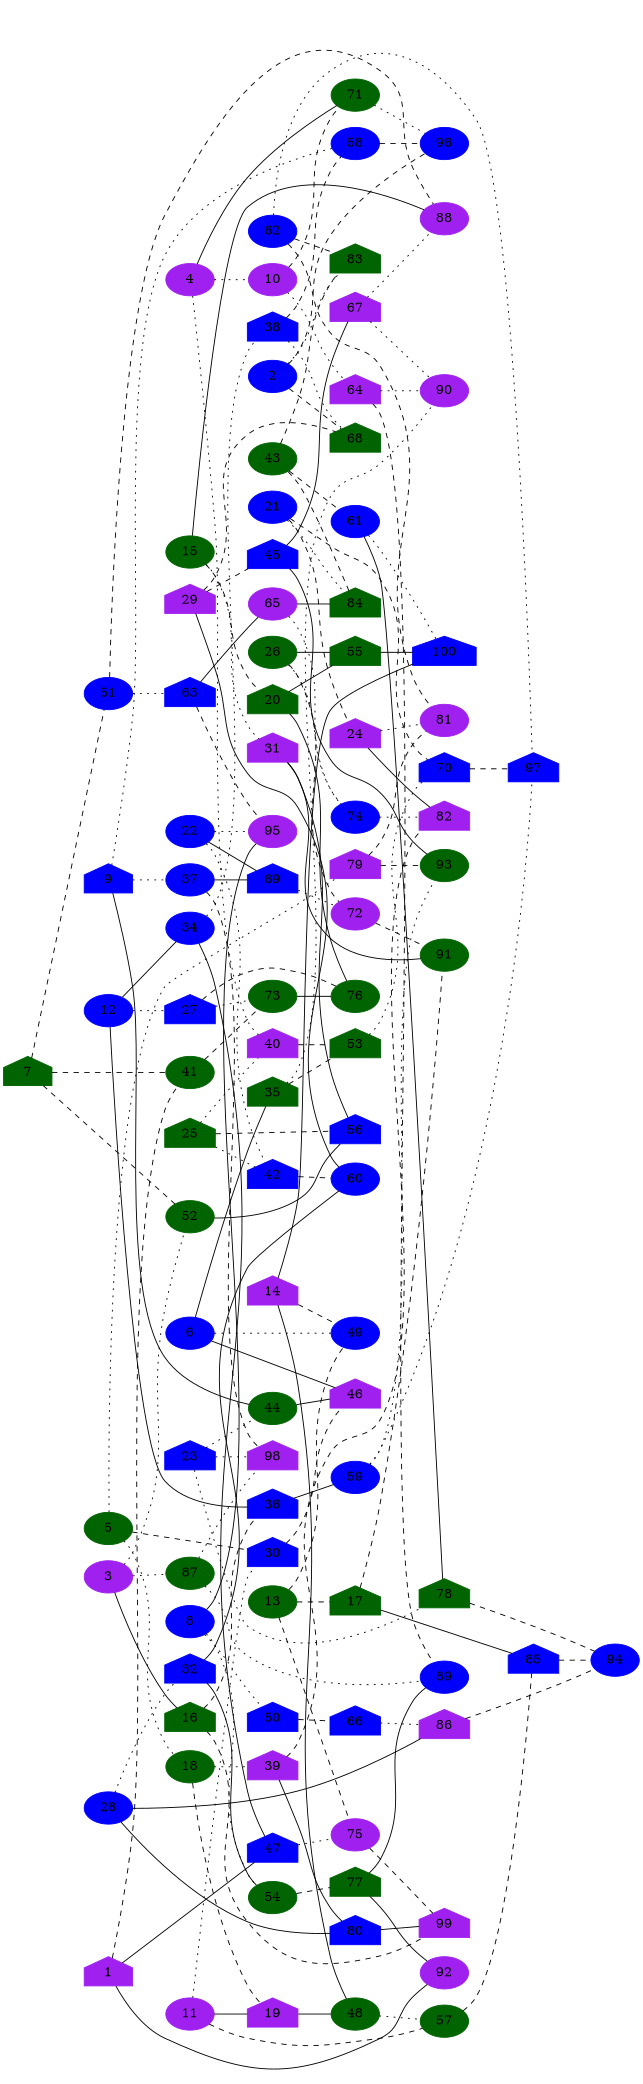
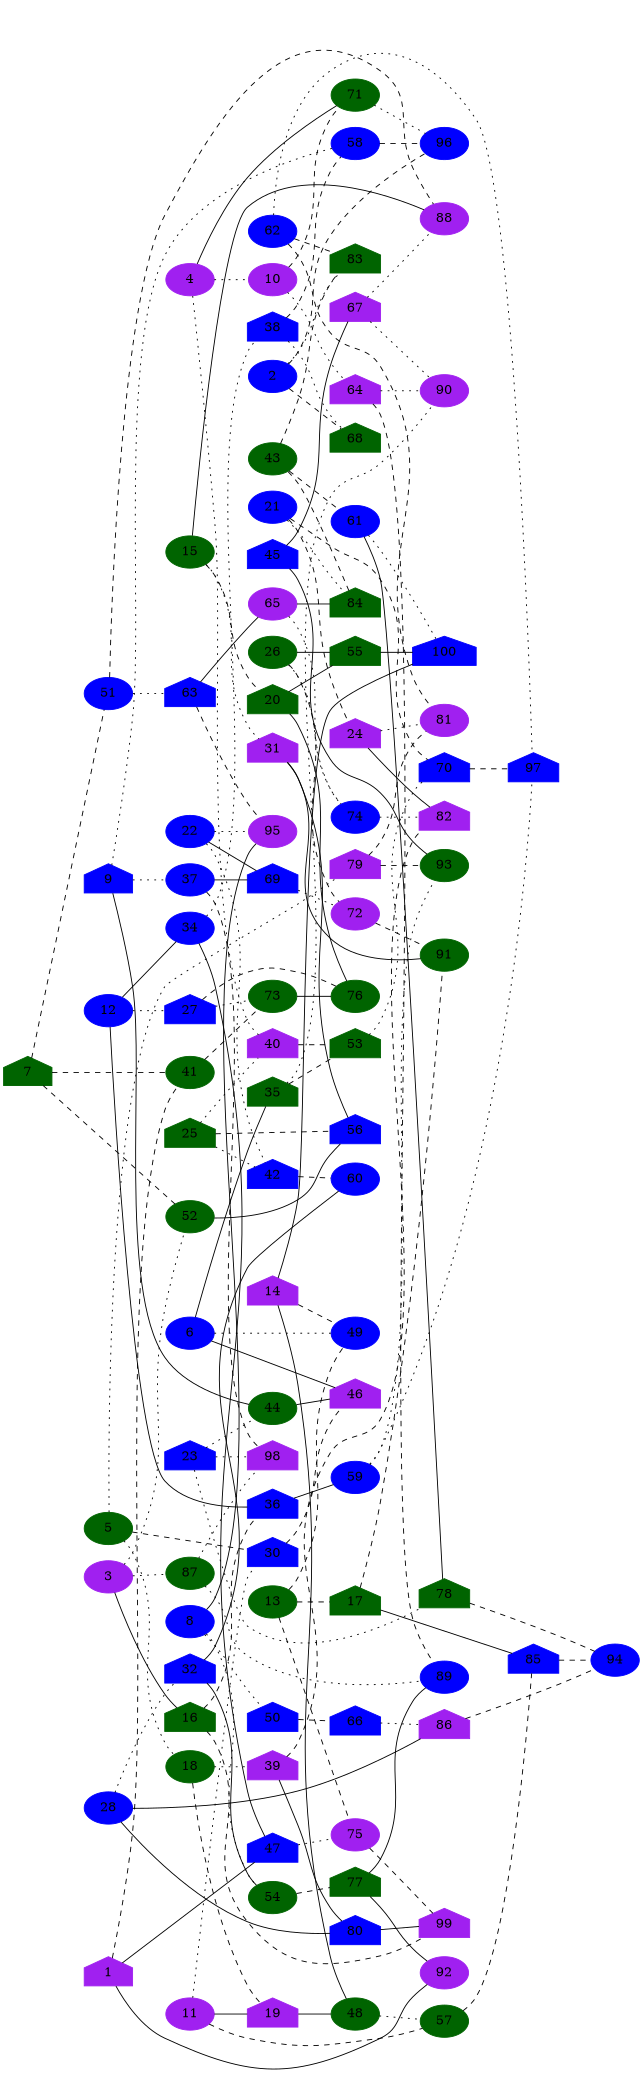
node "29": removed
